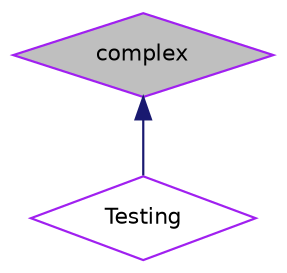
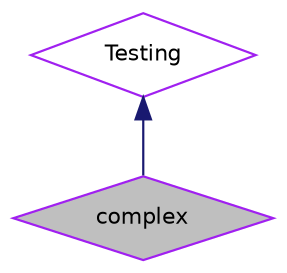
edge "Testing" -> "complex": reversed
